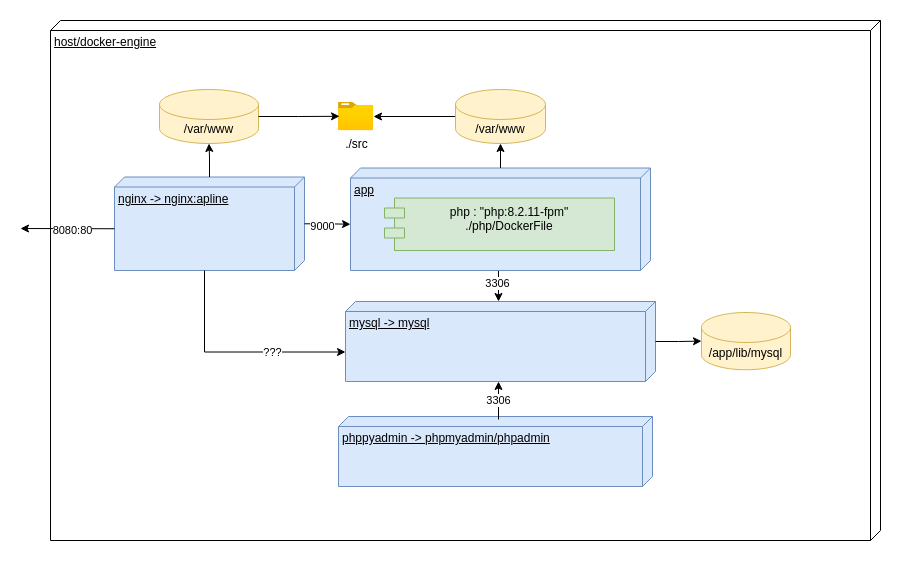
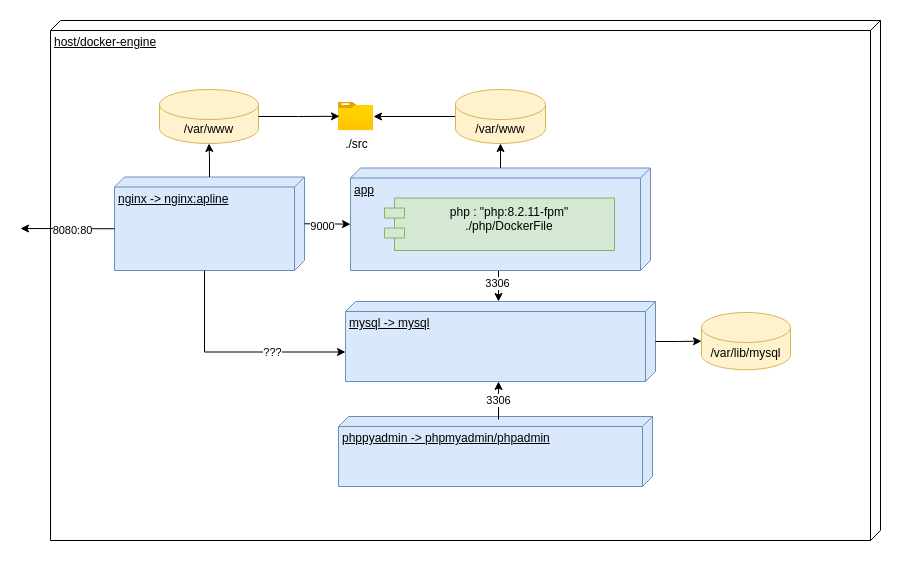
node "/app/lib/mysql": label "/app/lib/mysql" -> "/var/lib/mysql"
